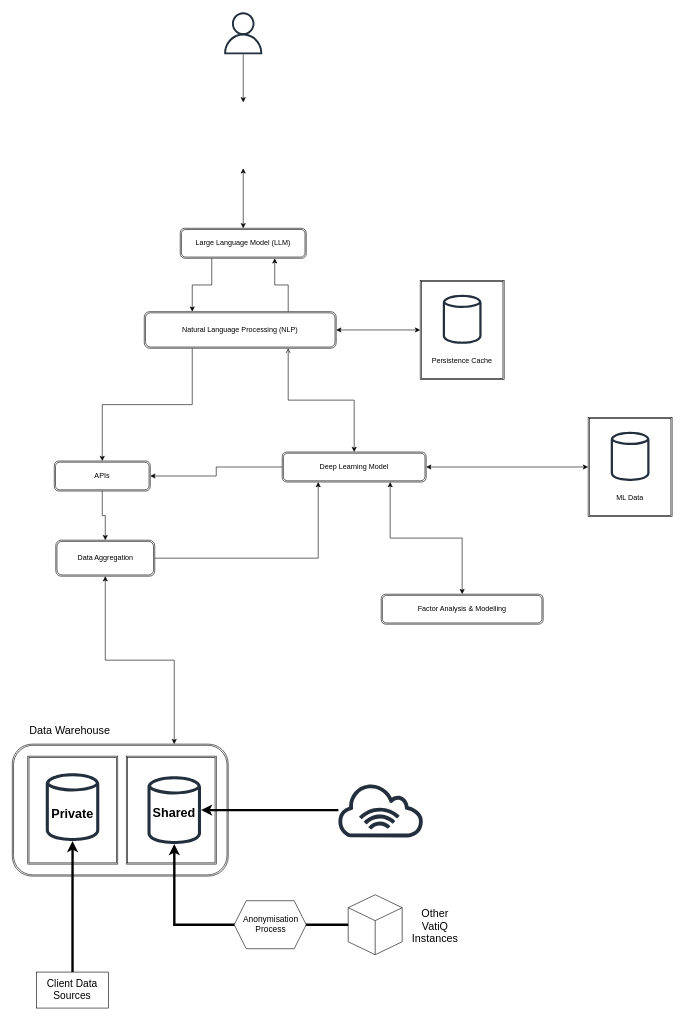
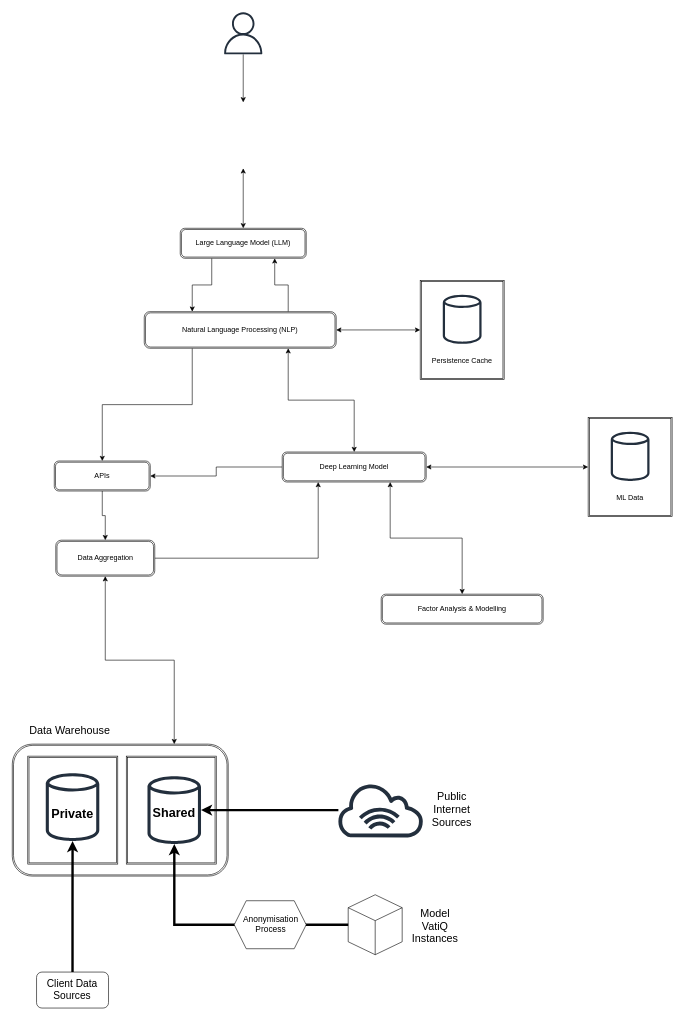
edge "Natural Language Processing (NLP)" -- "Deep Learning Model": arrowhead open -> classic
node "Public Internet Sources": added
node "Other VatiQ Instances": label "Other VatiQ Instances" -> "Model VatiQ Instances"
node "Client Data Sources": shape rectangle -> rounded rectangle
